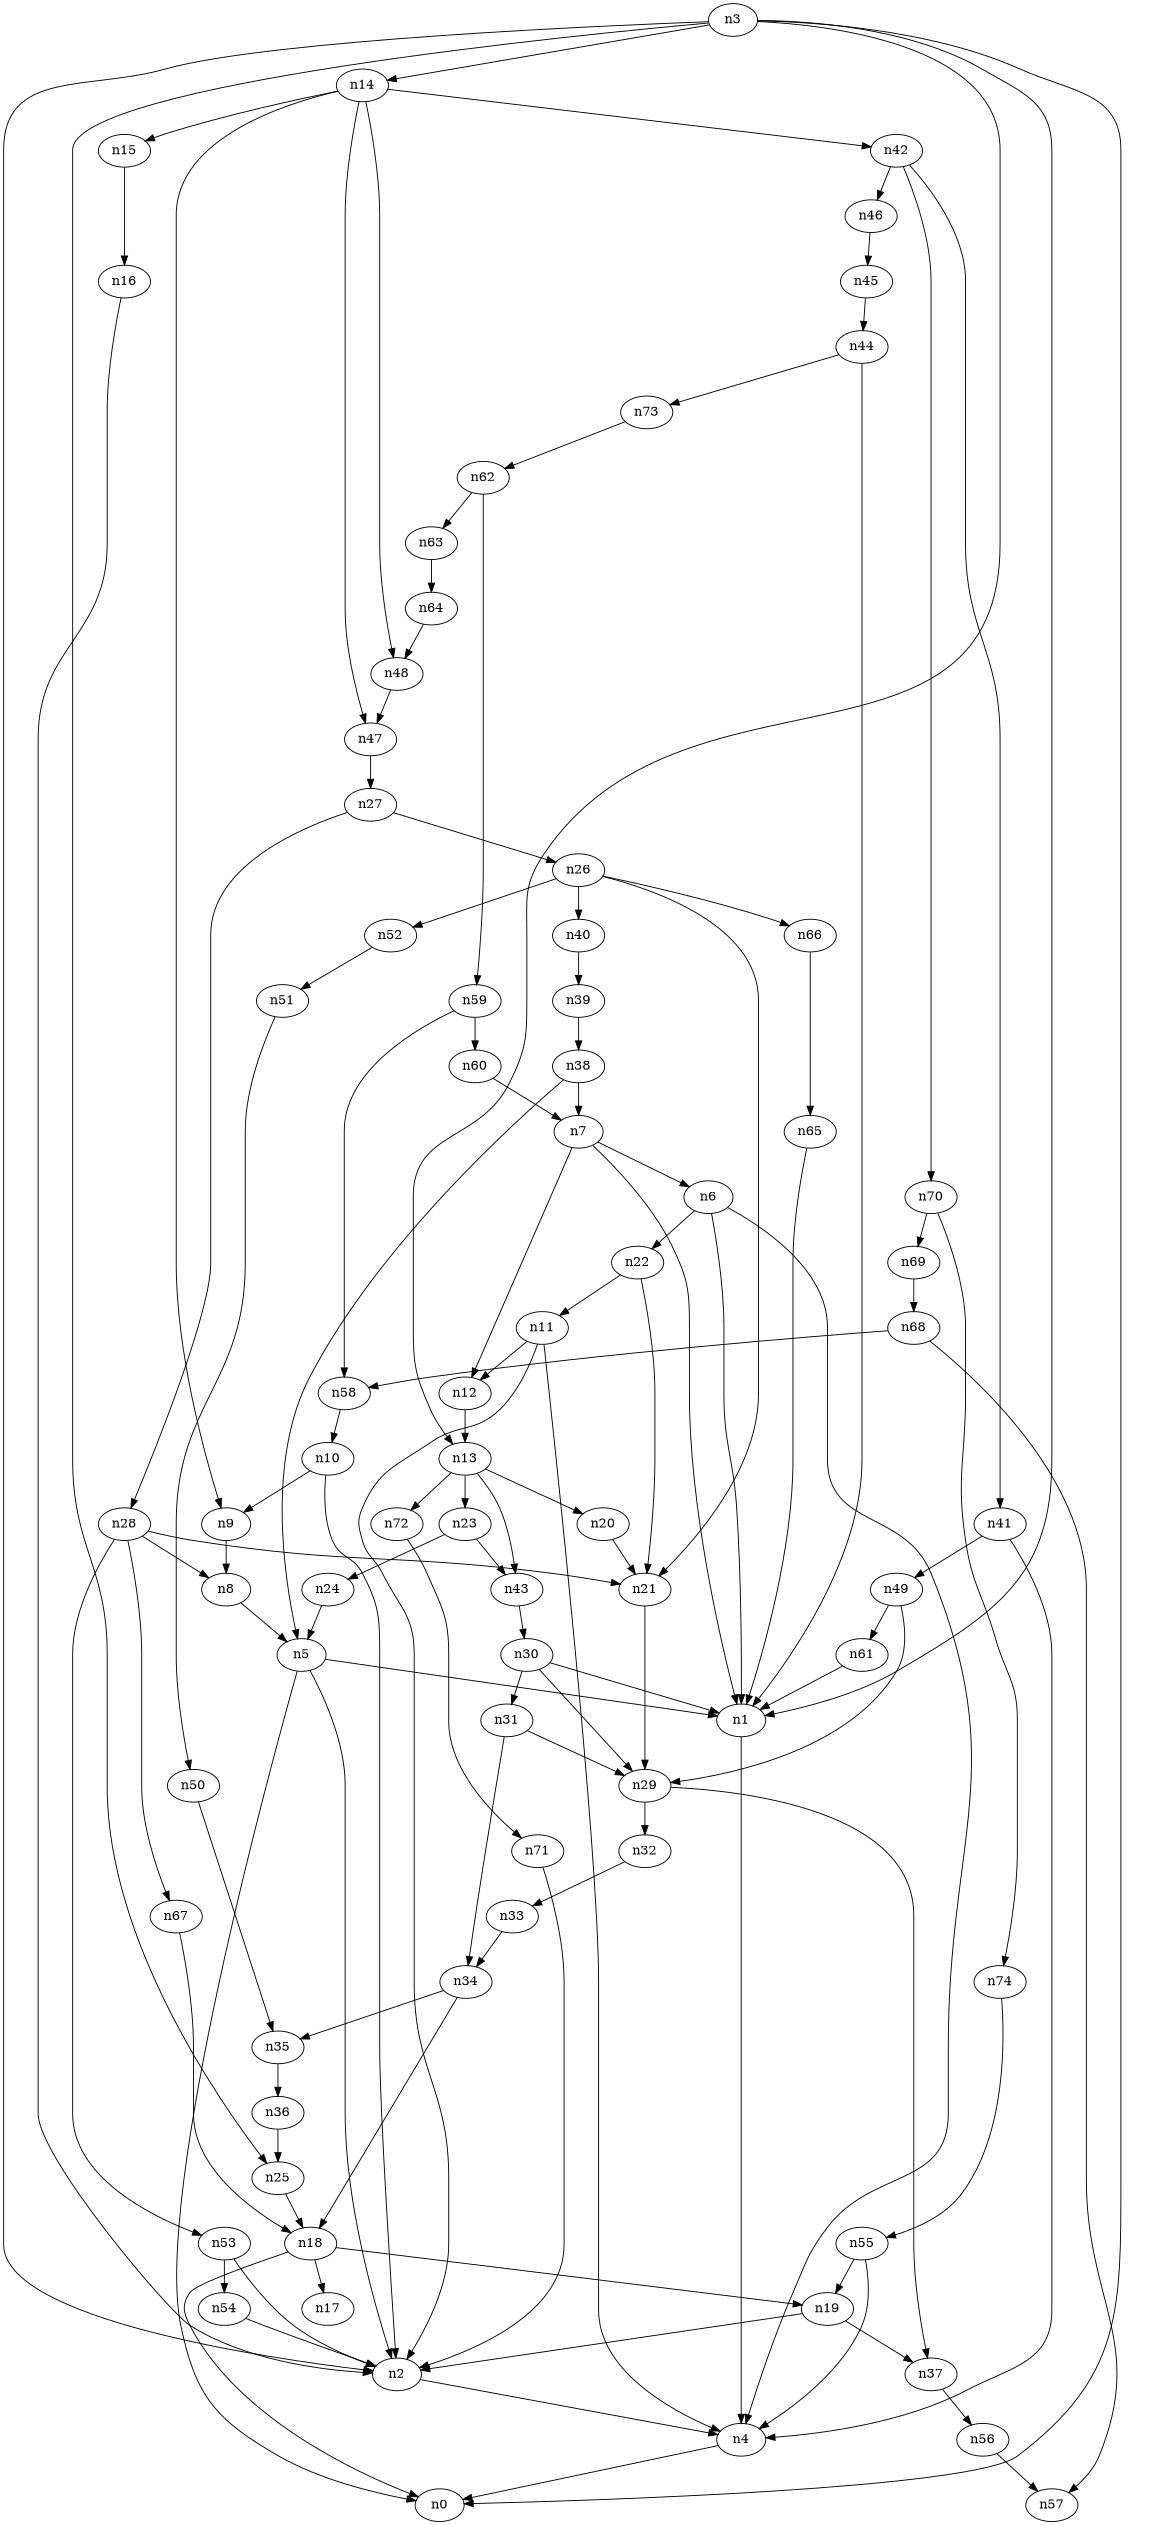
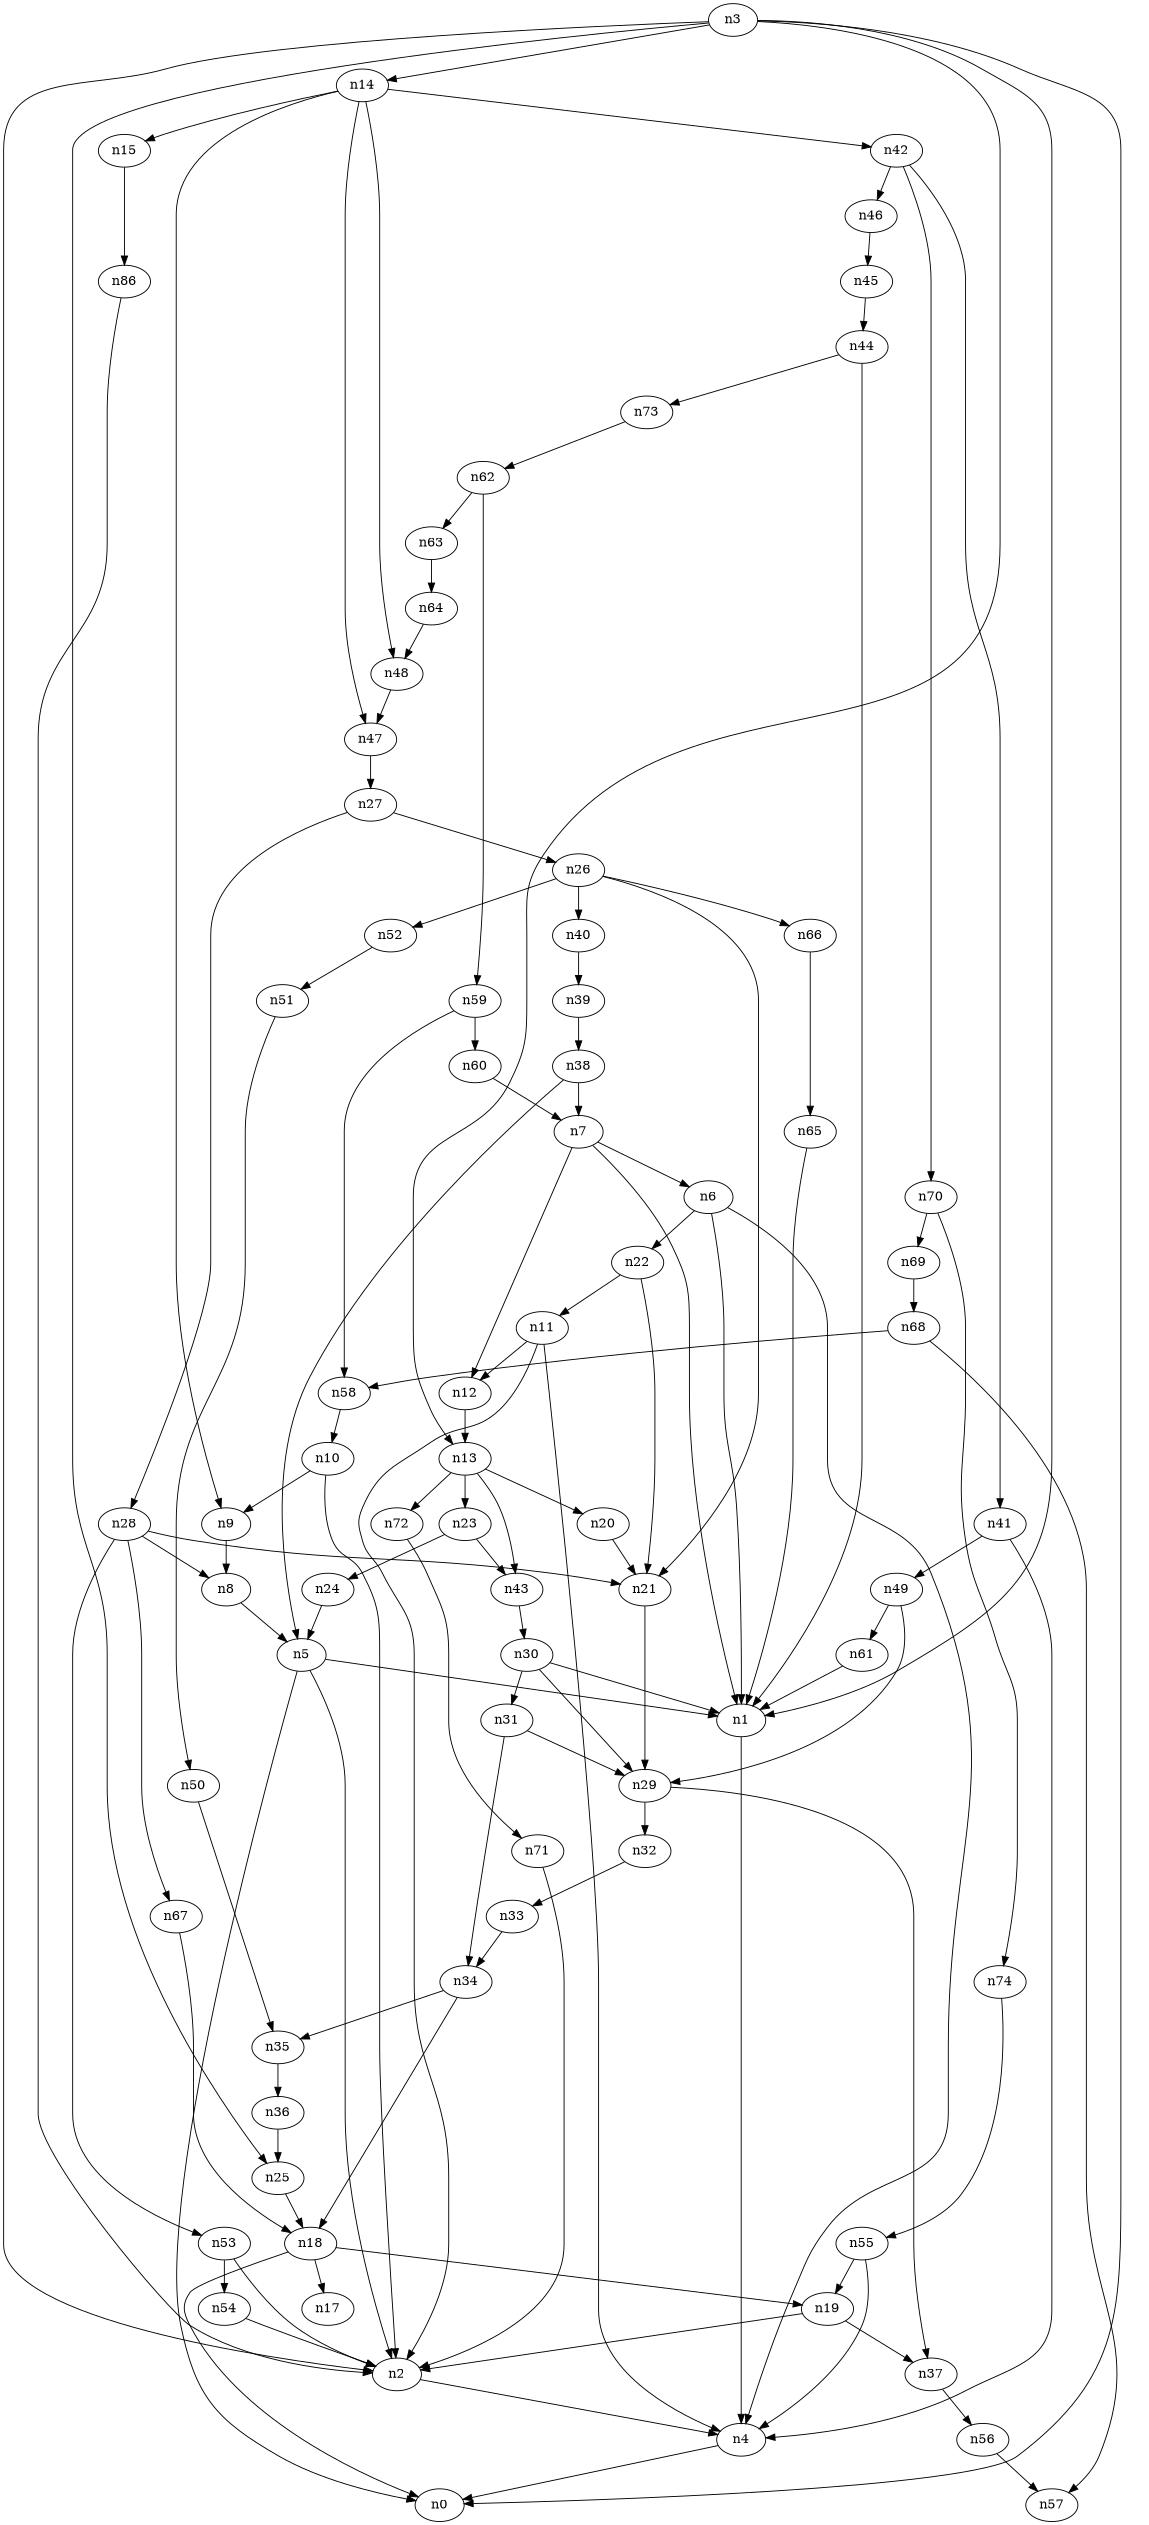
node "n16": label "n16" -> "n86"
